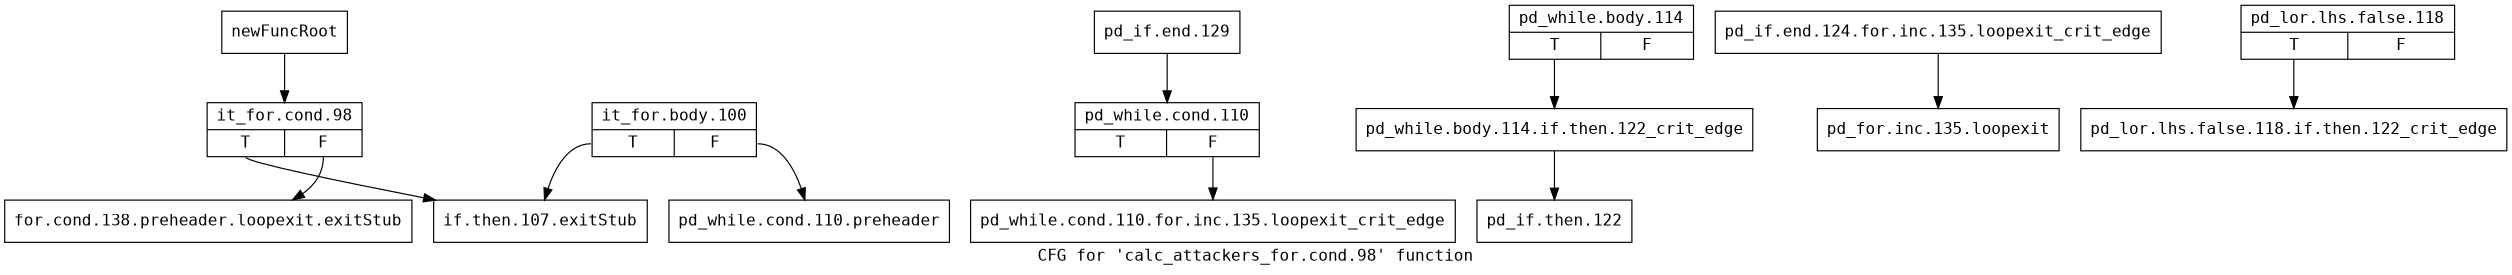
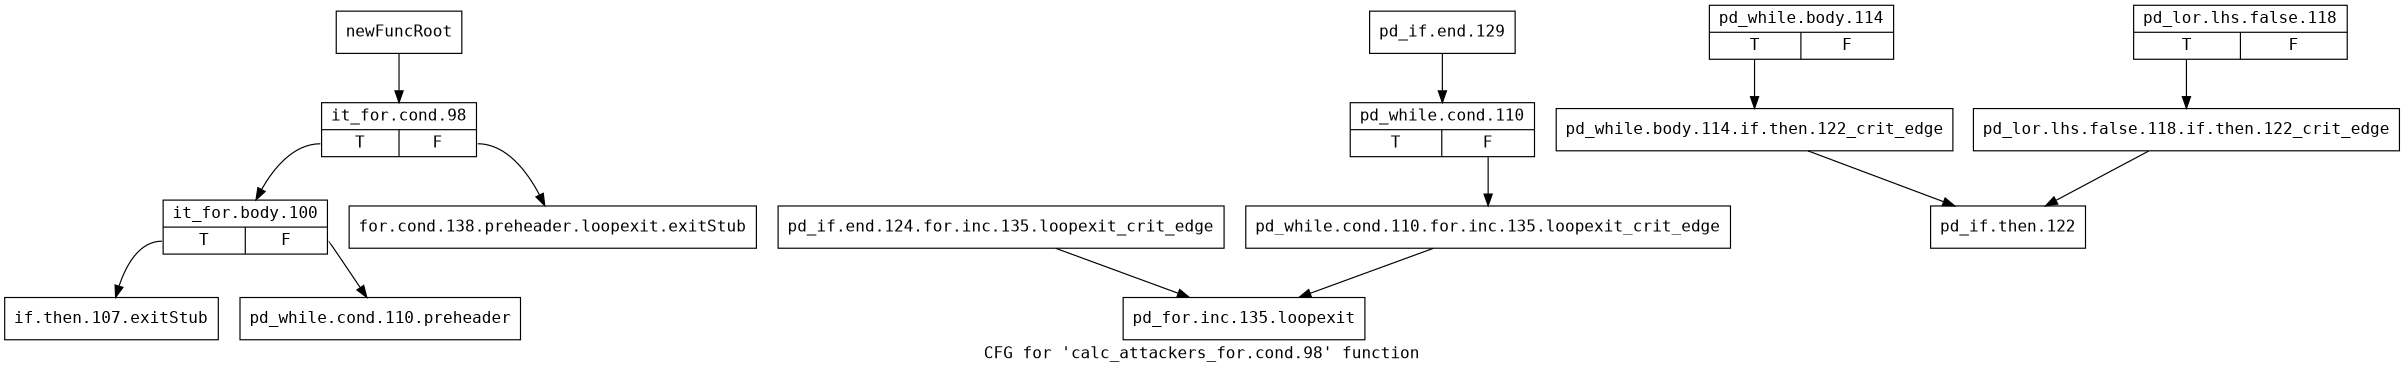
edge "pd_lor.lhs.false.118.if.then.122_crit_edge" -> "pd_if.then.122": added
edge "it_for.cond.98" -> "if.then.107.exitStub": now "it_for.cond.98" -> "it_for.body.100"
edge "pd_while.cond.110.for.inc.135.loopexit_crit_edge" -> "pd_for.inc.135.loopexit": added
